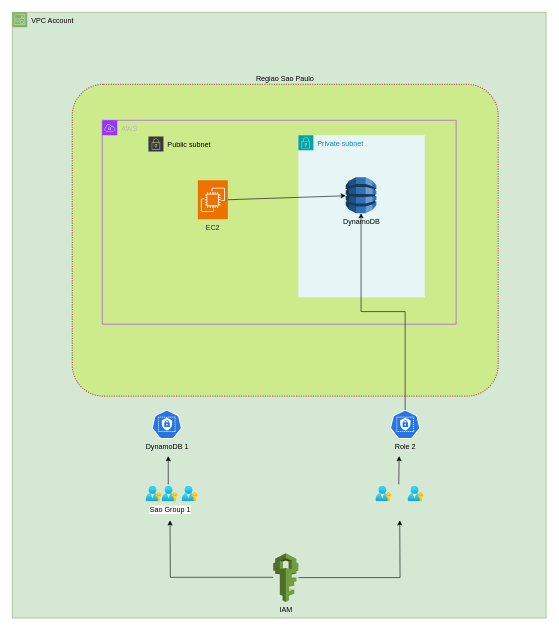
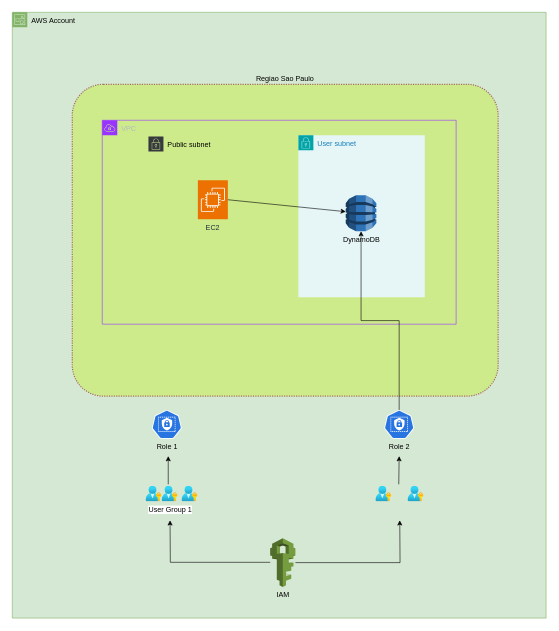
node "VPC Account": label "VPC Account" -> "AWS Account"
node "AWS": label "AWS" -> "VPC"
node "Private subnet": label "Private subnet" -> "User subnet"
node "DynamoDB": moved (361, 195) -> (361, 213)
node "Role 2": moved (405, 425) -> (399, 425)
node "DynamoDB 1": label "DynamoDB 1" -> "Role 1"
node "Sao Group 1": label "Sao Group 1" -> "User Group 1"
node "IAM": moved (286, 578) -> (283, 563)
